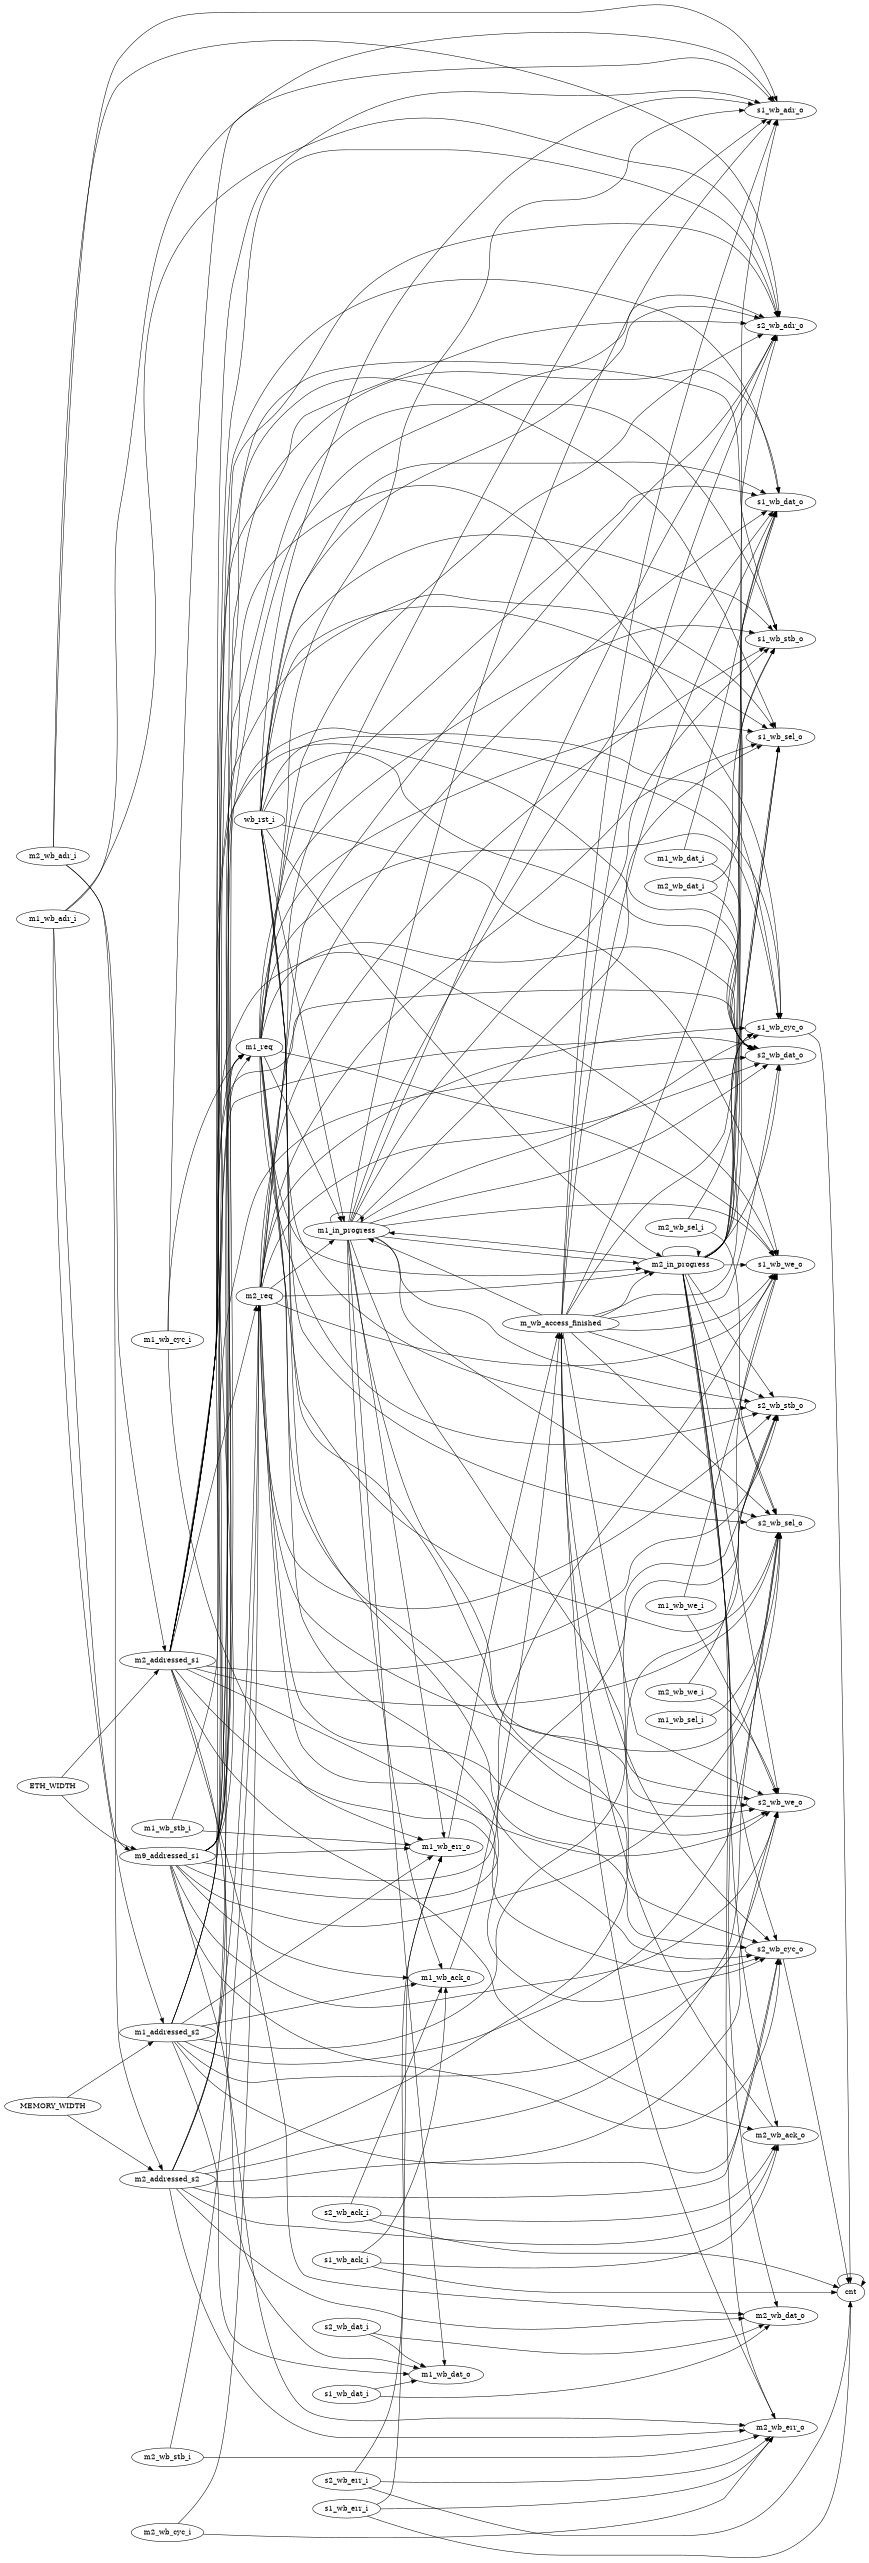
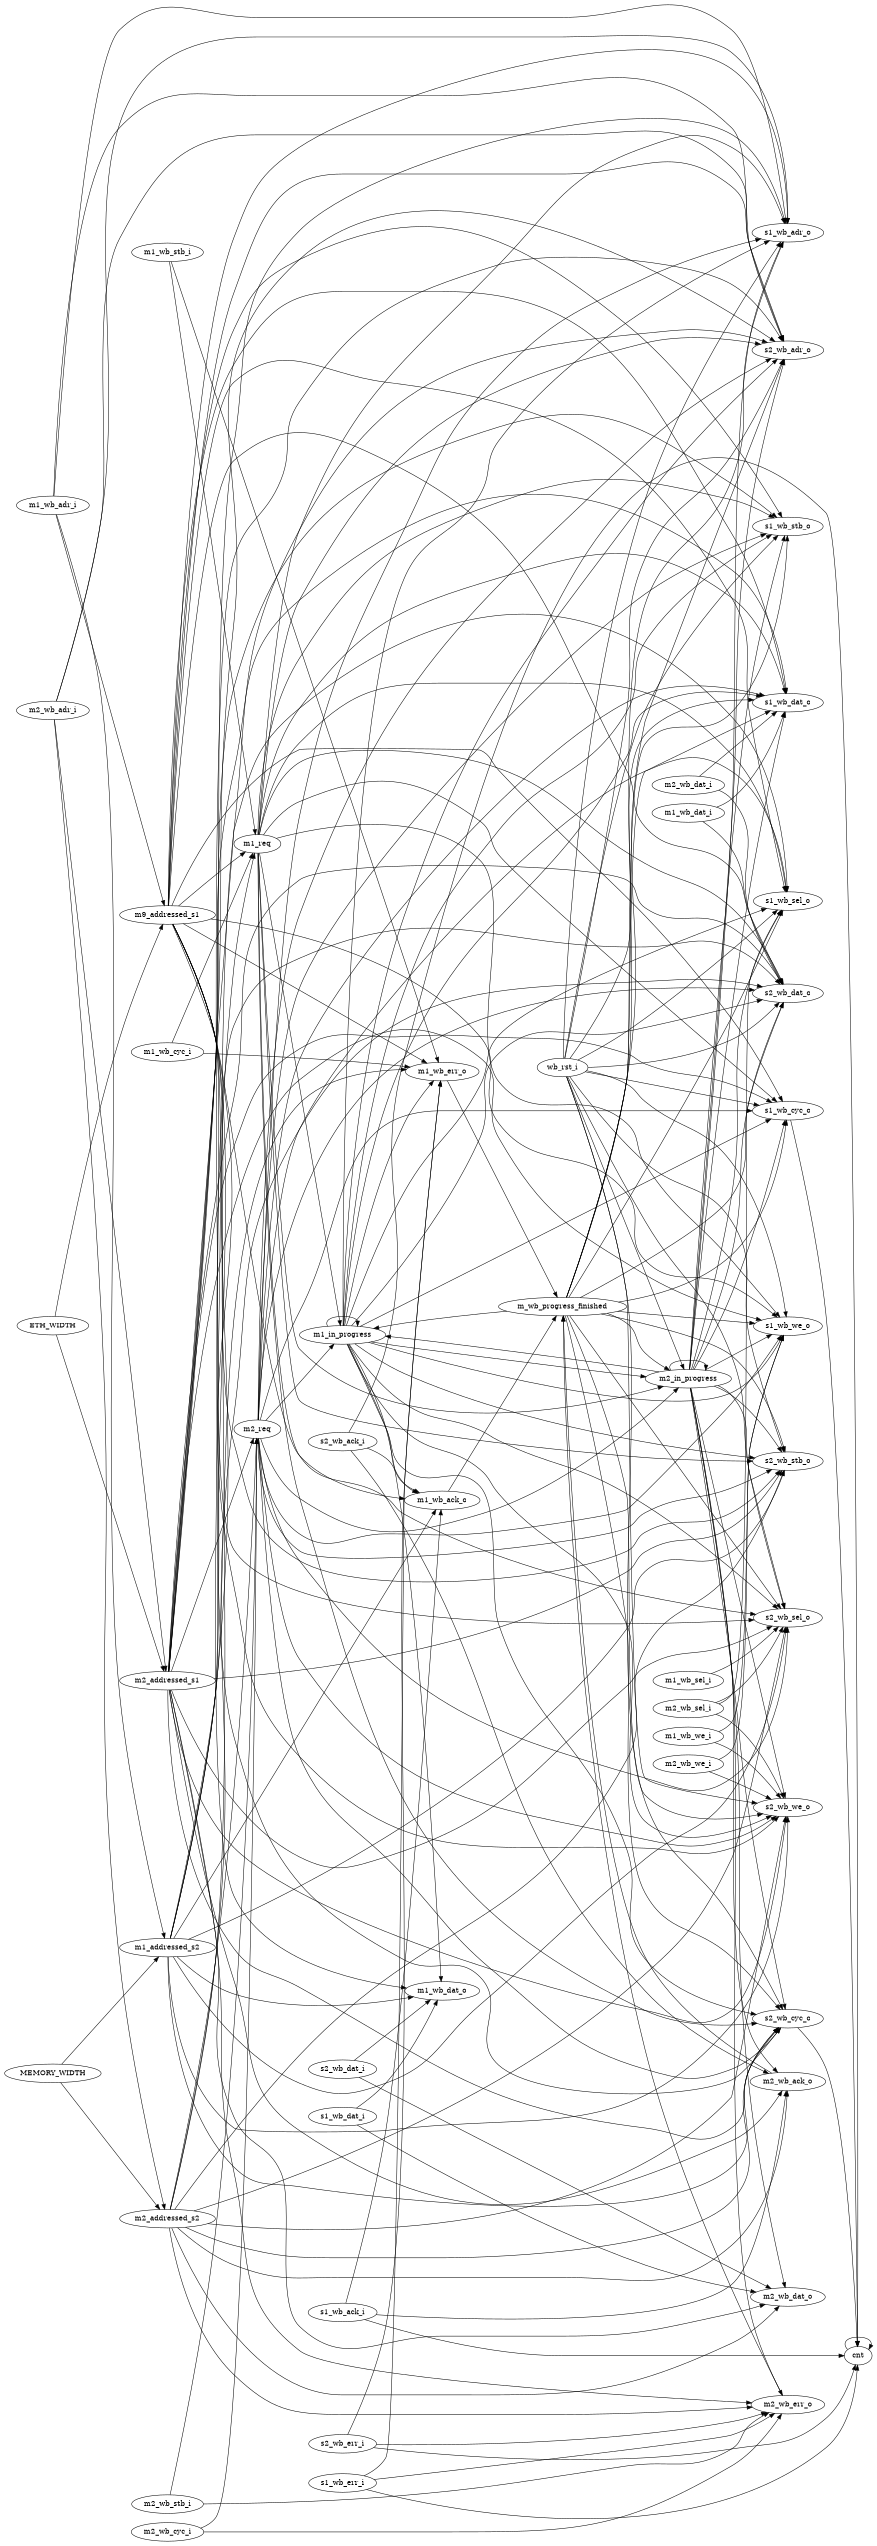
edge "m1_wb_cyc_i" -> "s1_wb_adr_o": now "m9_addressed_s1" -> "s1_wb_adr_o"
edge "wb_rst_i" -> "m1_in_progress": removed
node "m_wb_access_finished": label "m_wb_access_finished" -> "m_wb_progress_finished"
edge "m1_req" -> "s2_wb_we_o": now "m2_wb_sel_i" -> "s2_wb_we_o"
